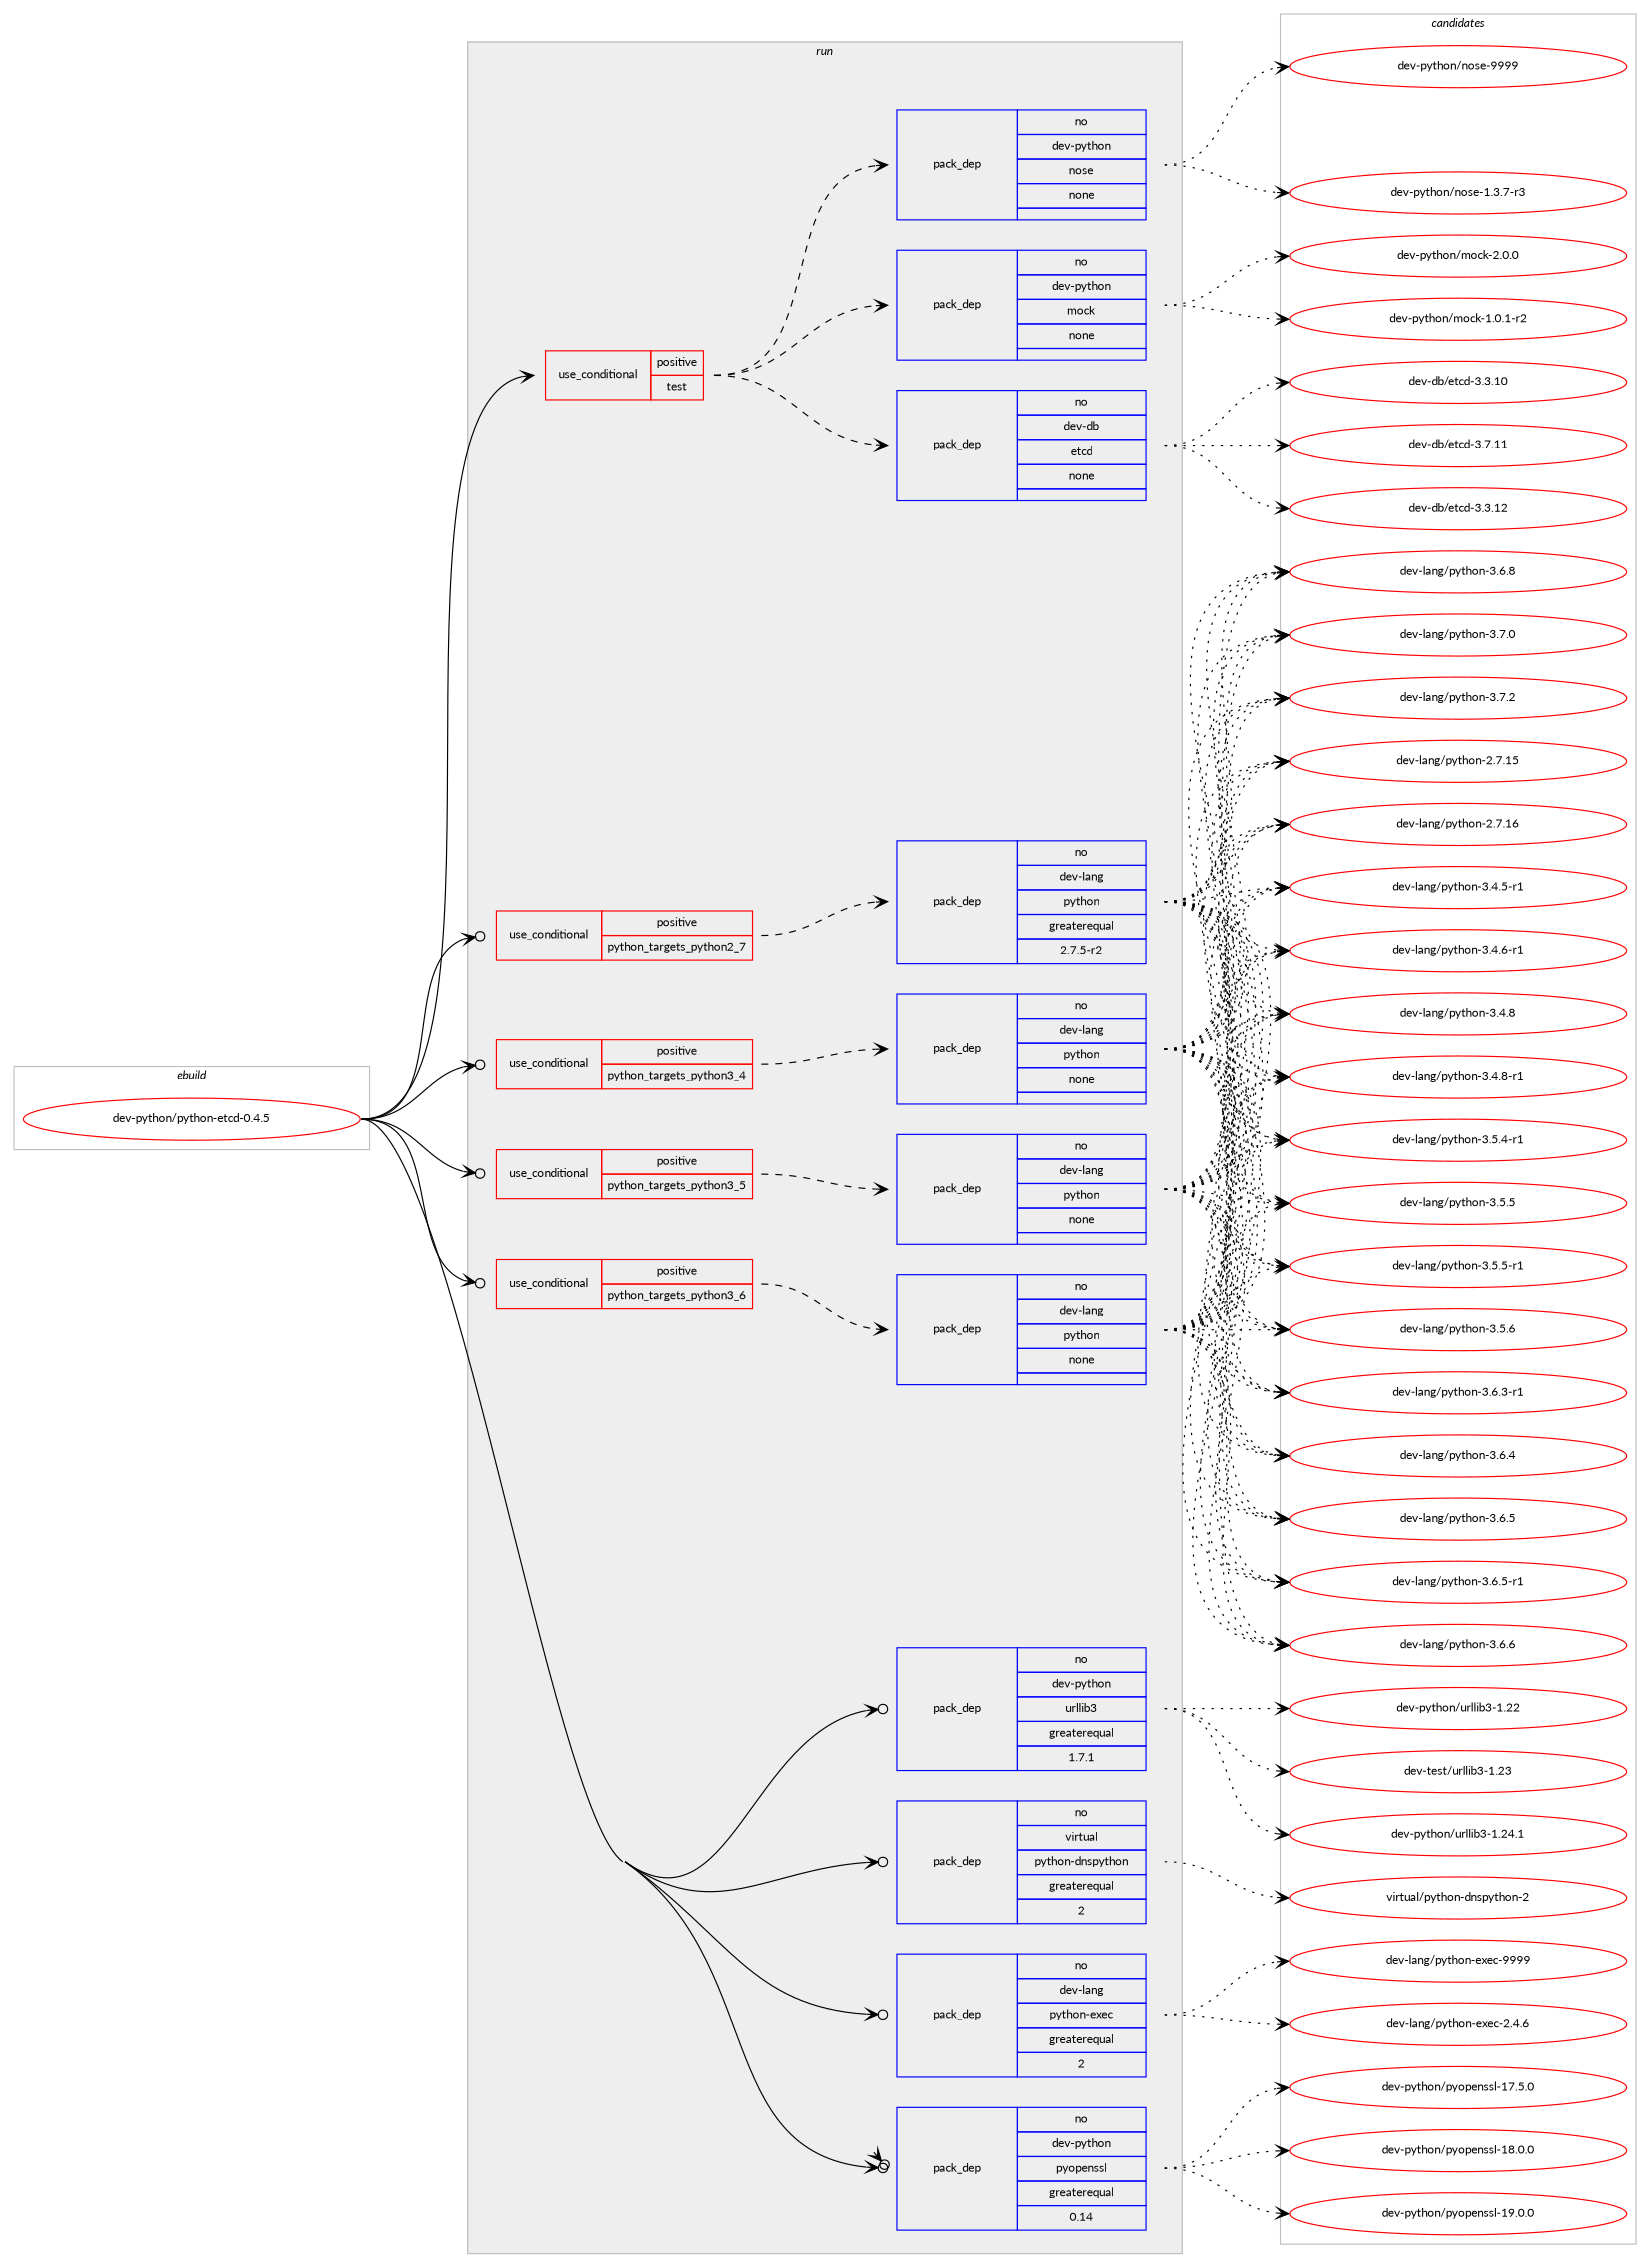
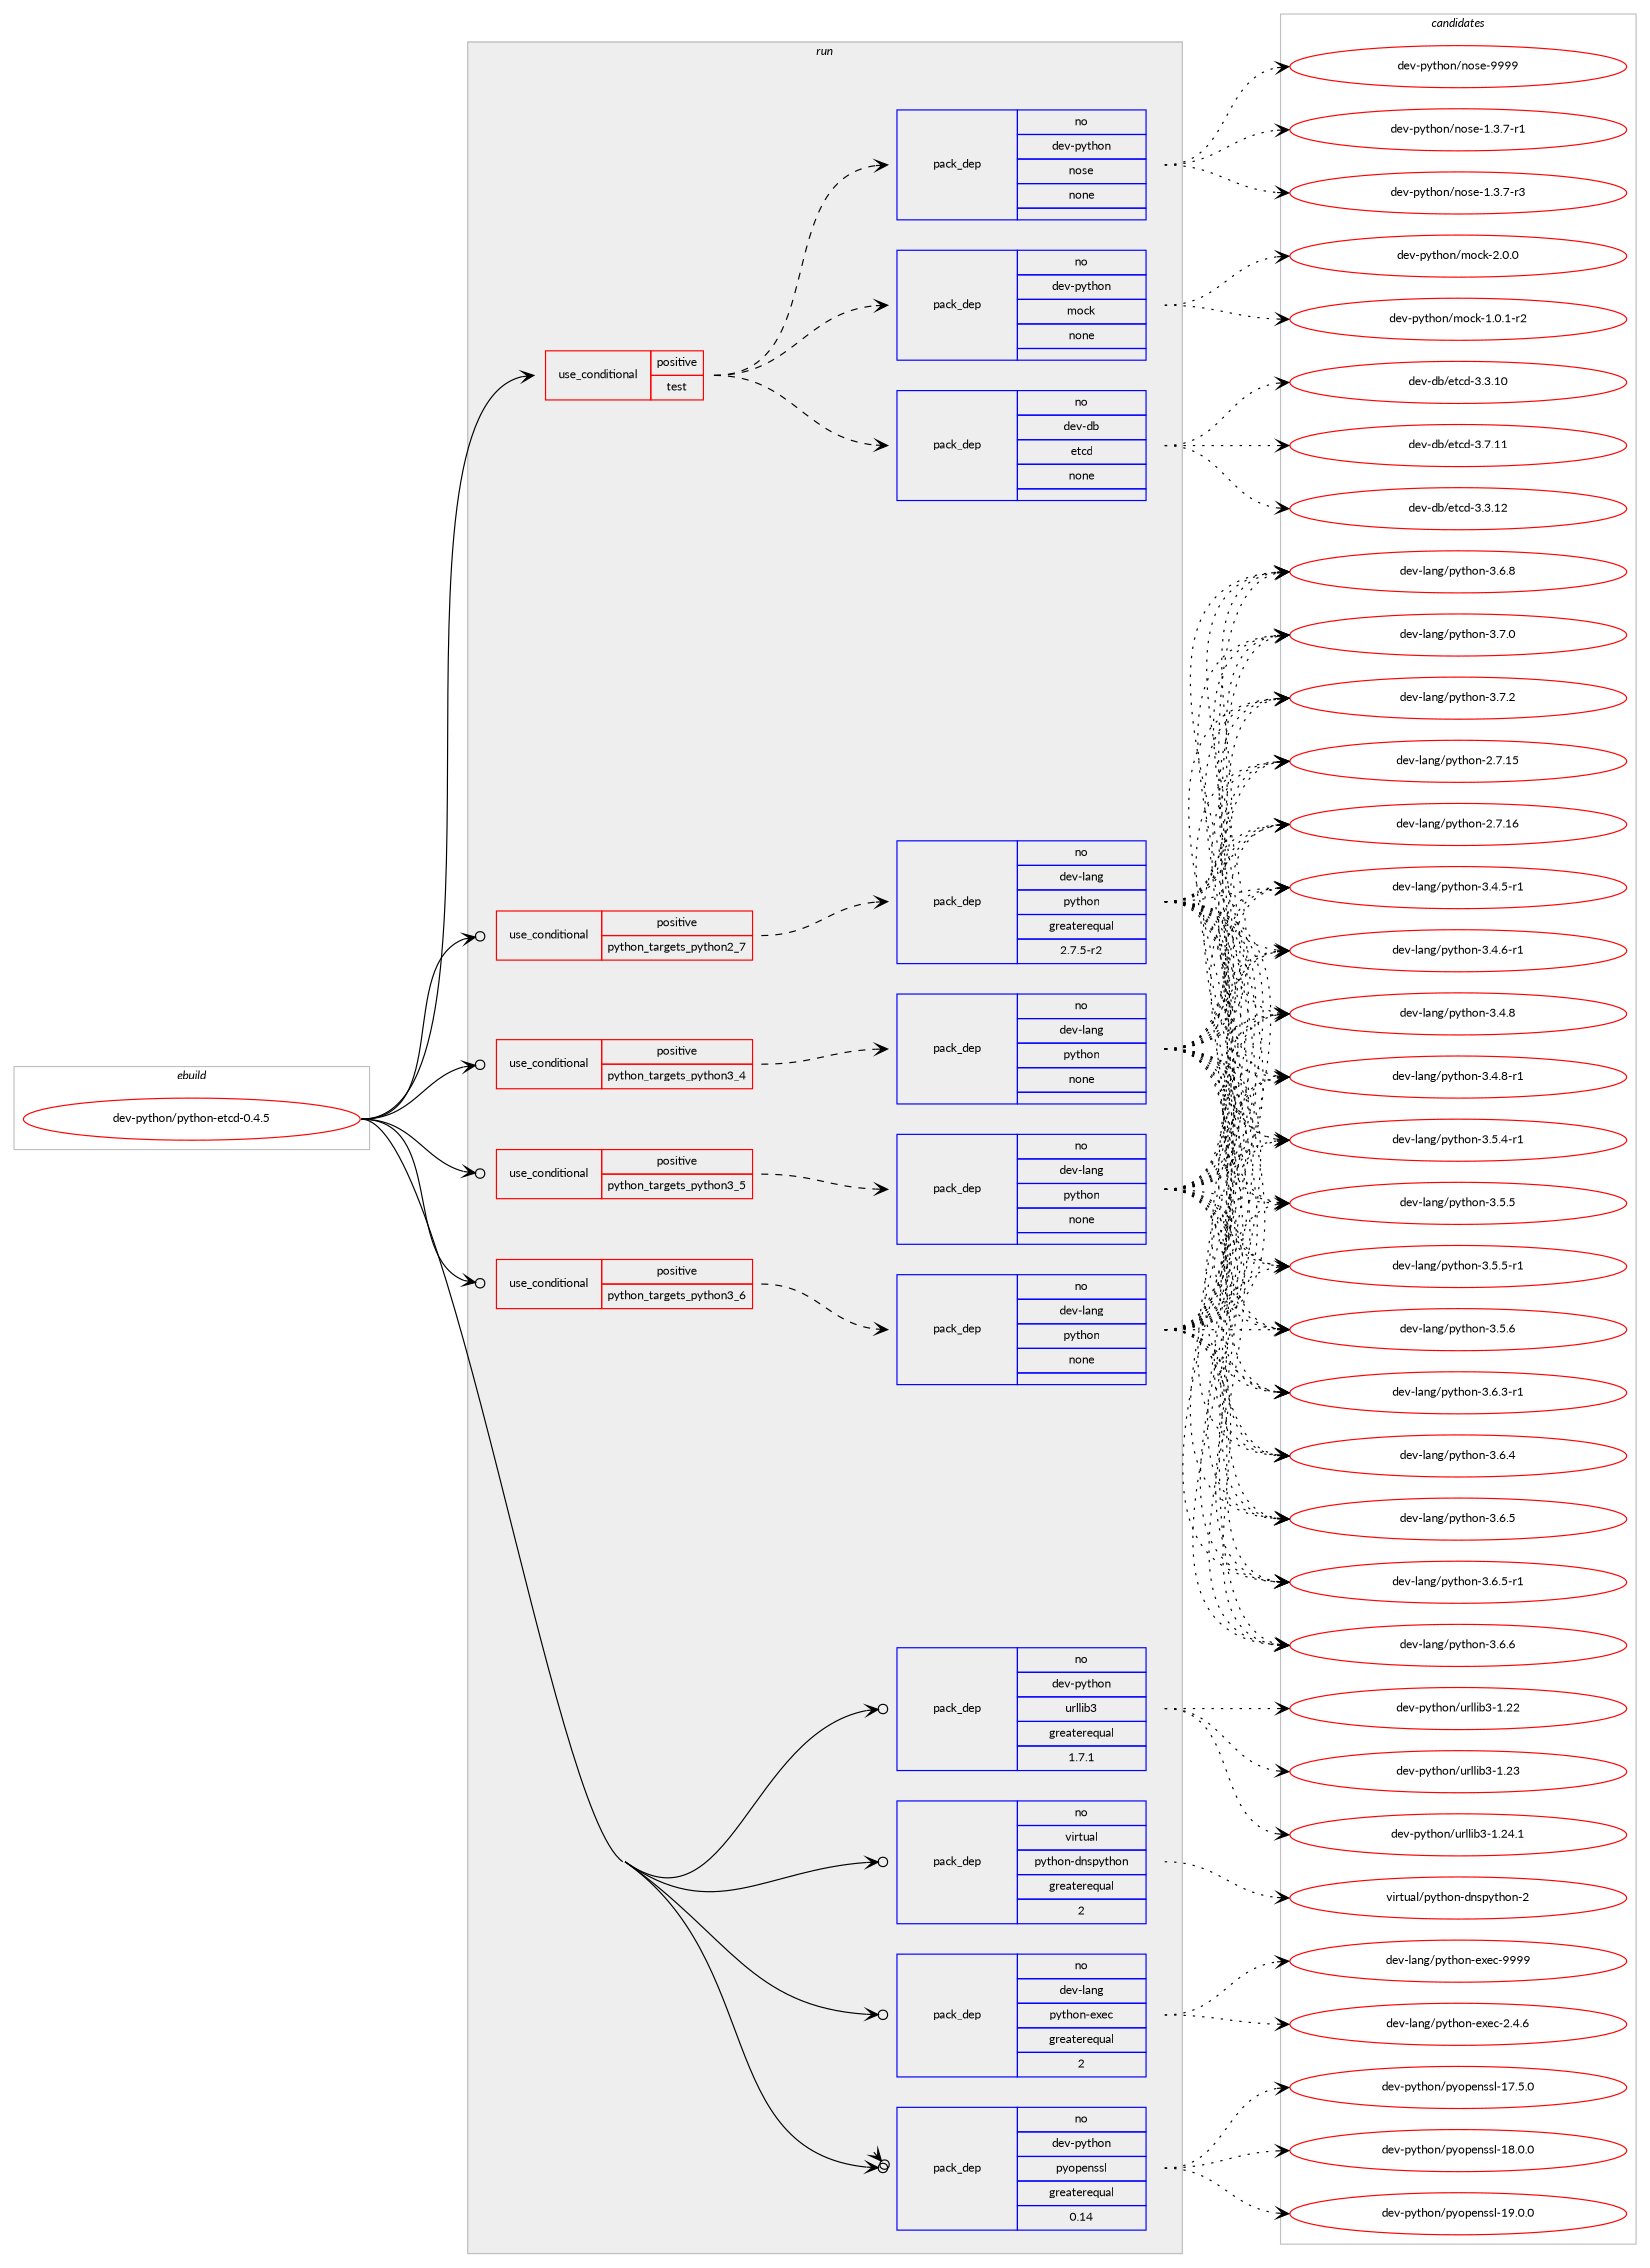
node "dev-python/nose-1.3.7-r1": added
node "dev-test/urllib3-1.23": label "dev-test/urllib3-1.23" -> "dev-python/urllib3-1.23"
